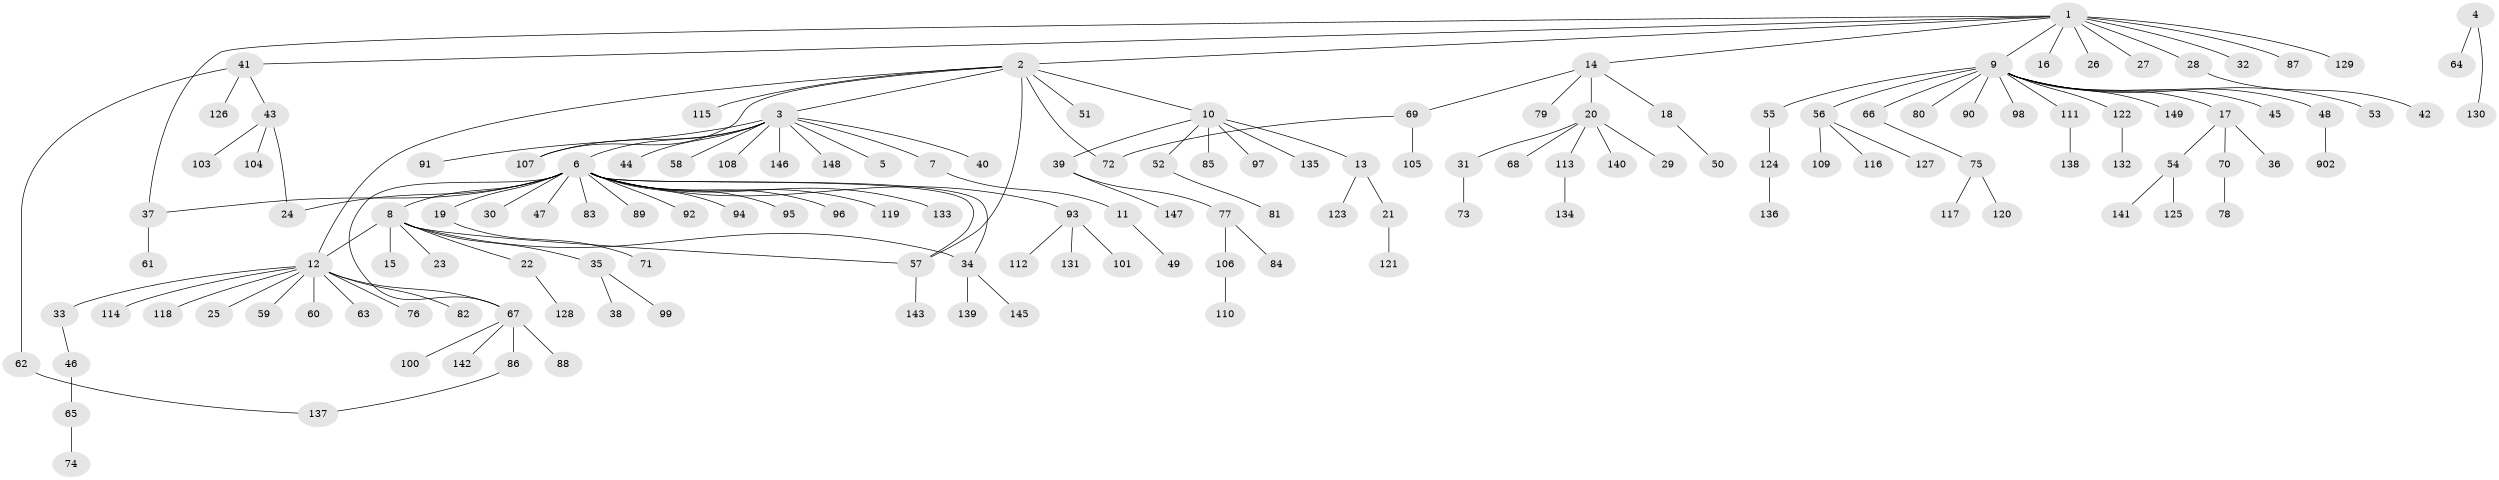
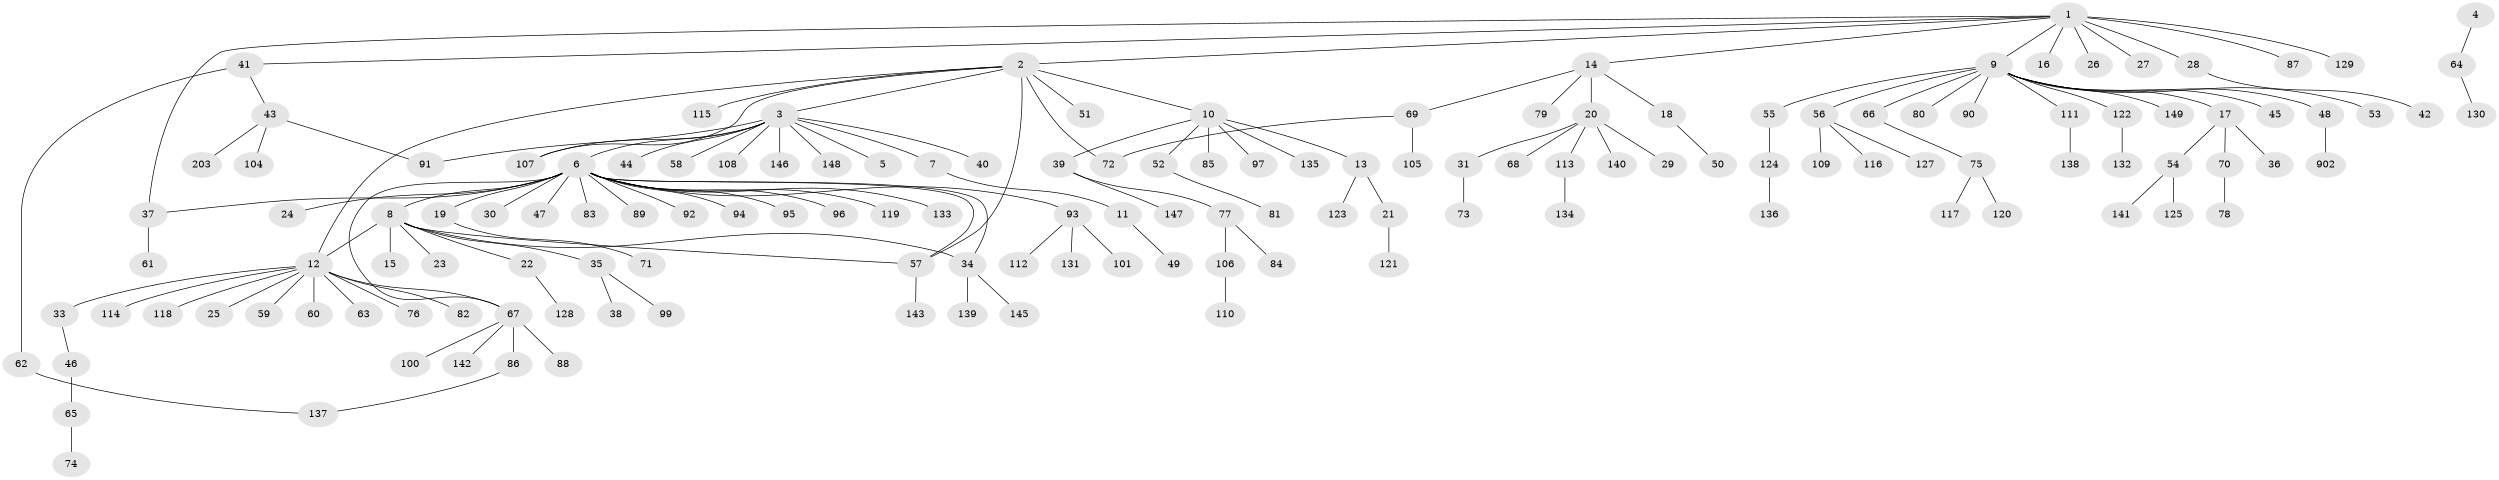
node "32": removed
edge "4" -- "130": now "64" -- "130"
node "126": removed
node "98": removed
node "103": label "103" -> "203"
edge "43" -- "24": now "43" -- "91"
